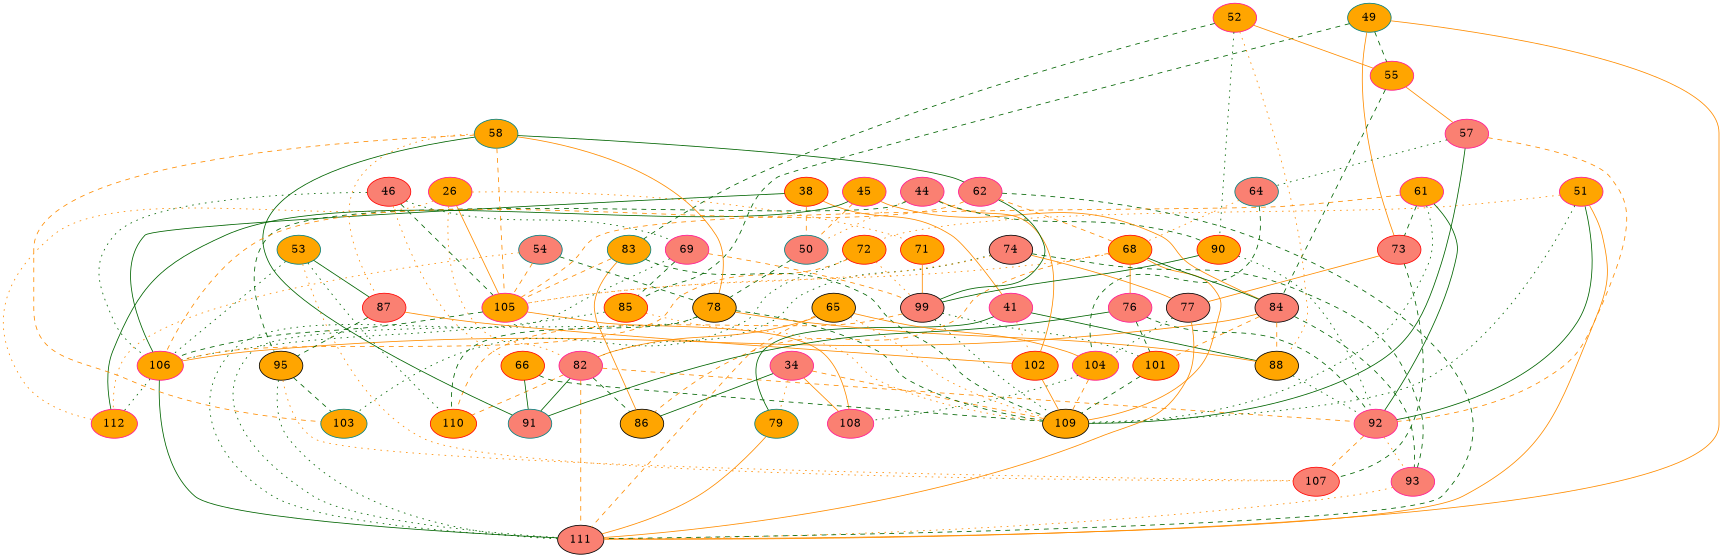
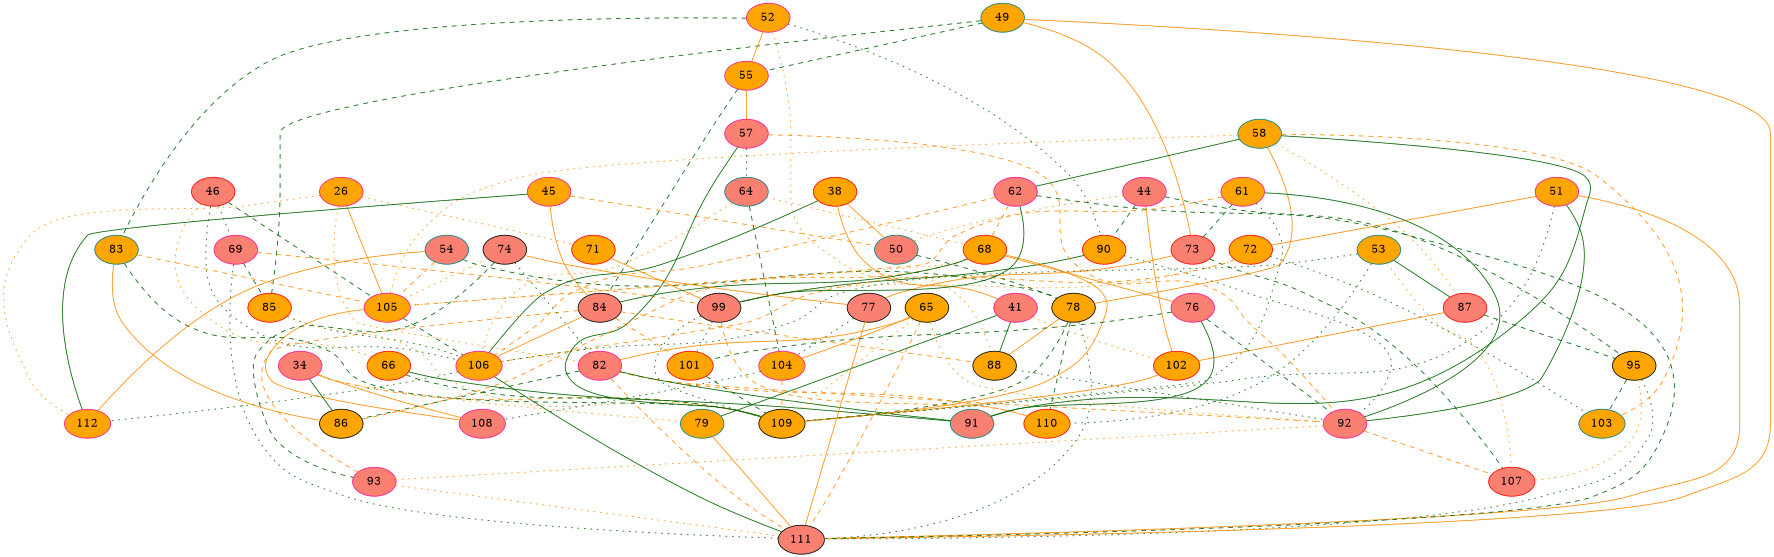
edge "51" -- "72": style dotted -> solid
edge "38" -- "50": style dashed -> solid
edge "58" -- "105": style dashed -> dotted
edge "64" -- "106": added
edge "54" -- "112": style dotted -> solid
edge "84" -- "93": color darkgreen -> darkorange
edge "65" -- "92": added
